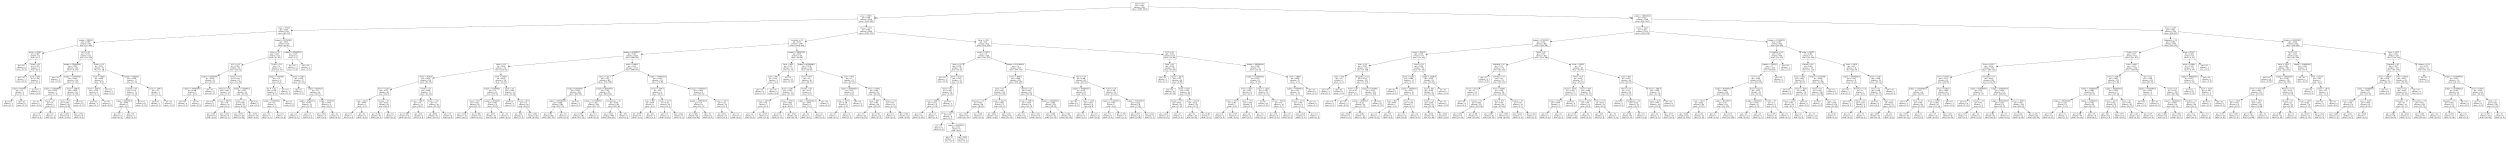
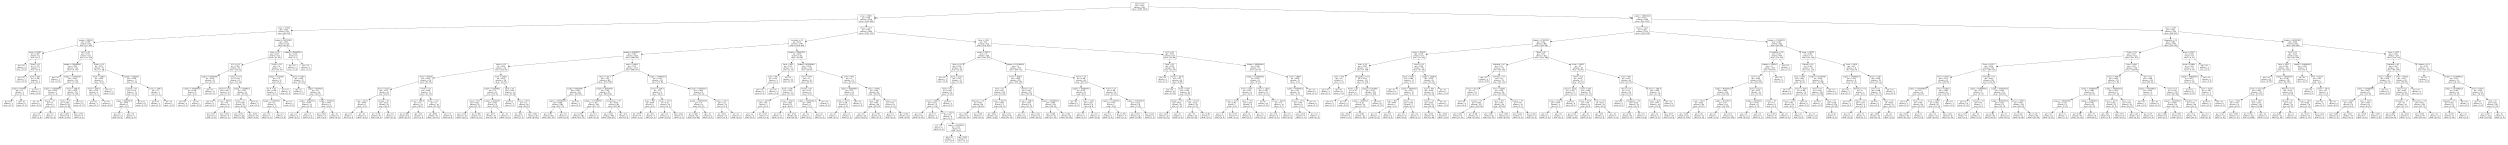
edge "Duree <= 112.5 gini = 0.332 samples = 19 value = [4, 15]" -> "Action <= 0.5 gini = 0.5 samples = 6 value = [3, 3]": now "budget <= 17805.0 gini = 0.1 samples = 455 value = [24, 431]" -> "Action <= 0.5 gini = 0.5 samples = 6 value = [3, 3]"
edge "Duree <= 115.5 gini = 0.307 samples = 37 value = [7, 30]" -> "annee <= 1987.5 gini = 0.5 samples = 8 value = [4, 4]": now "annee <= 1985.5 gini = 0.071 samples = 27 value = [1, 26]" -> "annee <= 1987.5 gini = 0.5 samples = 8 value = [4, 4]"
node "gini = 0.397 samples = 11 value = [3, 8]": added
